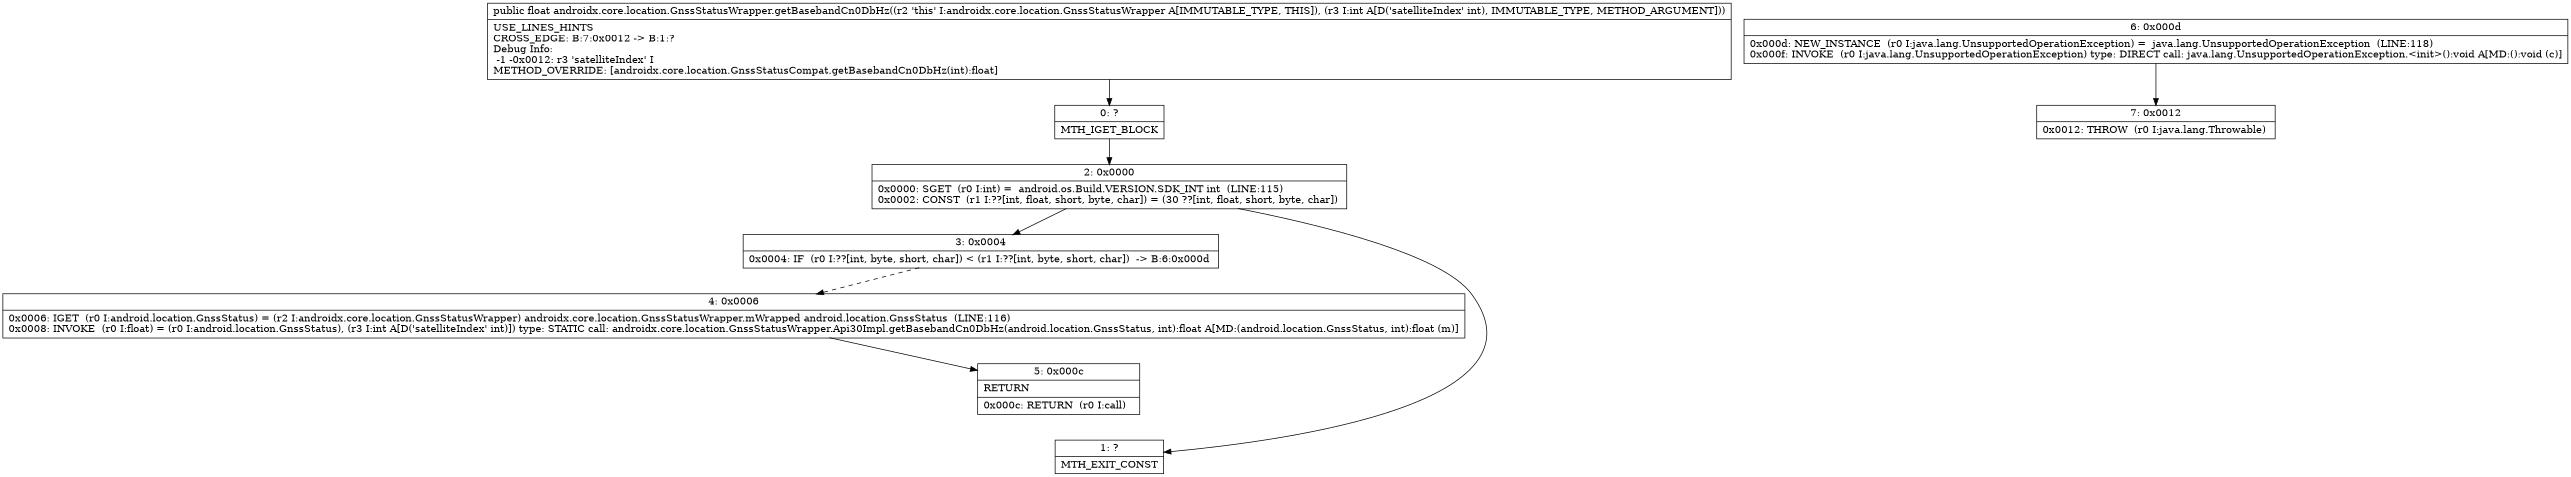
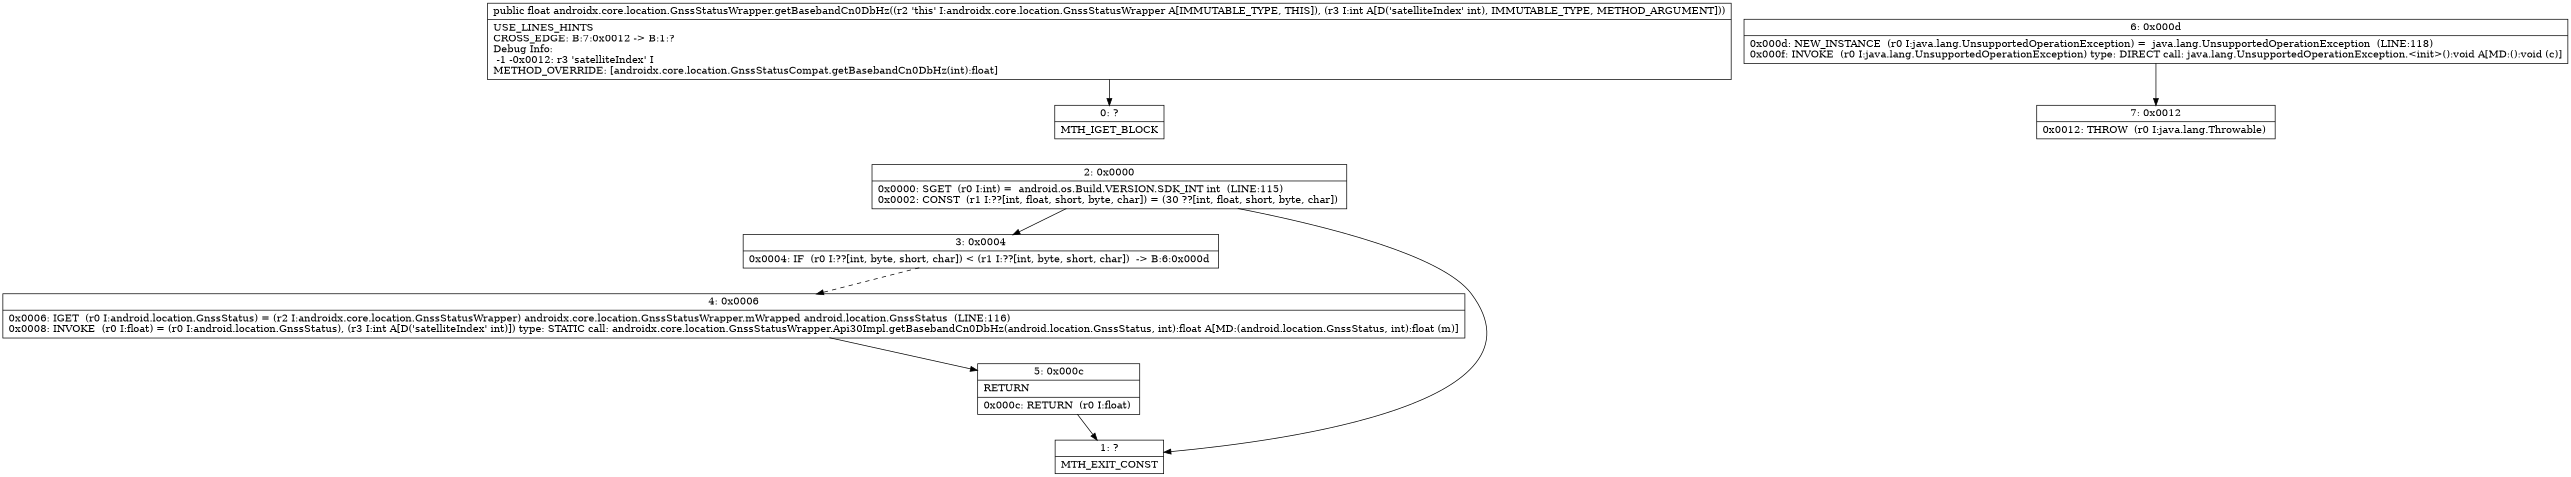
edge "0: ?" -> "2: 0x0000": removed
node "5: 0x000c": text "0x000c: RETURN  (r0 I:call)" -> "0x000c: RETURN  (r0 I:float)"
edge "5: 0x000c" -> "1: ?": added
